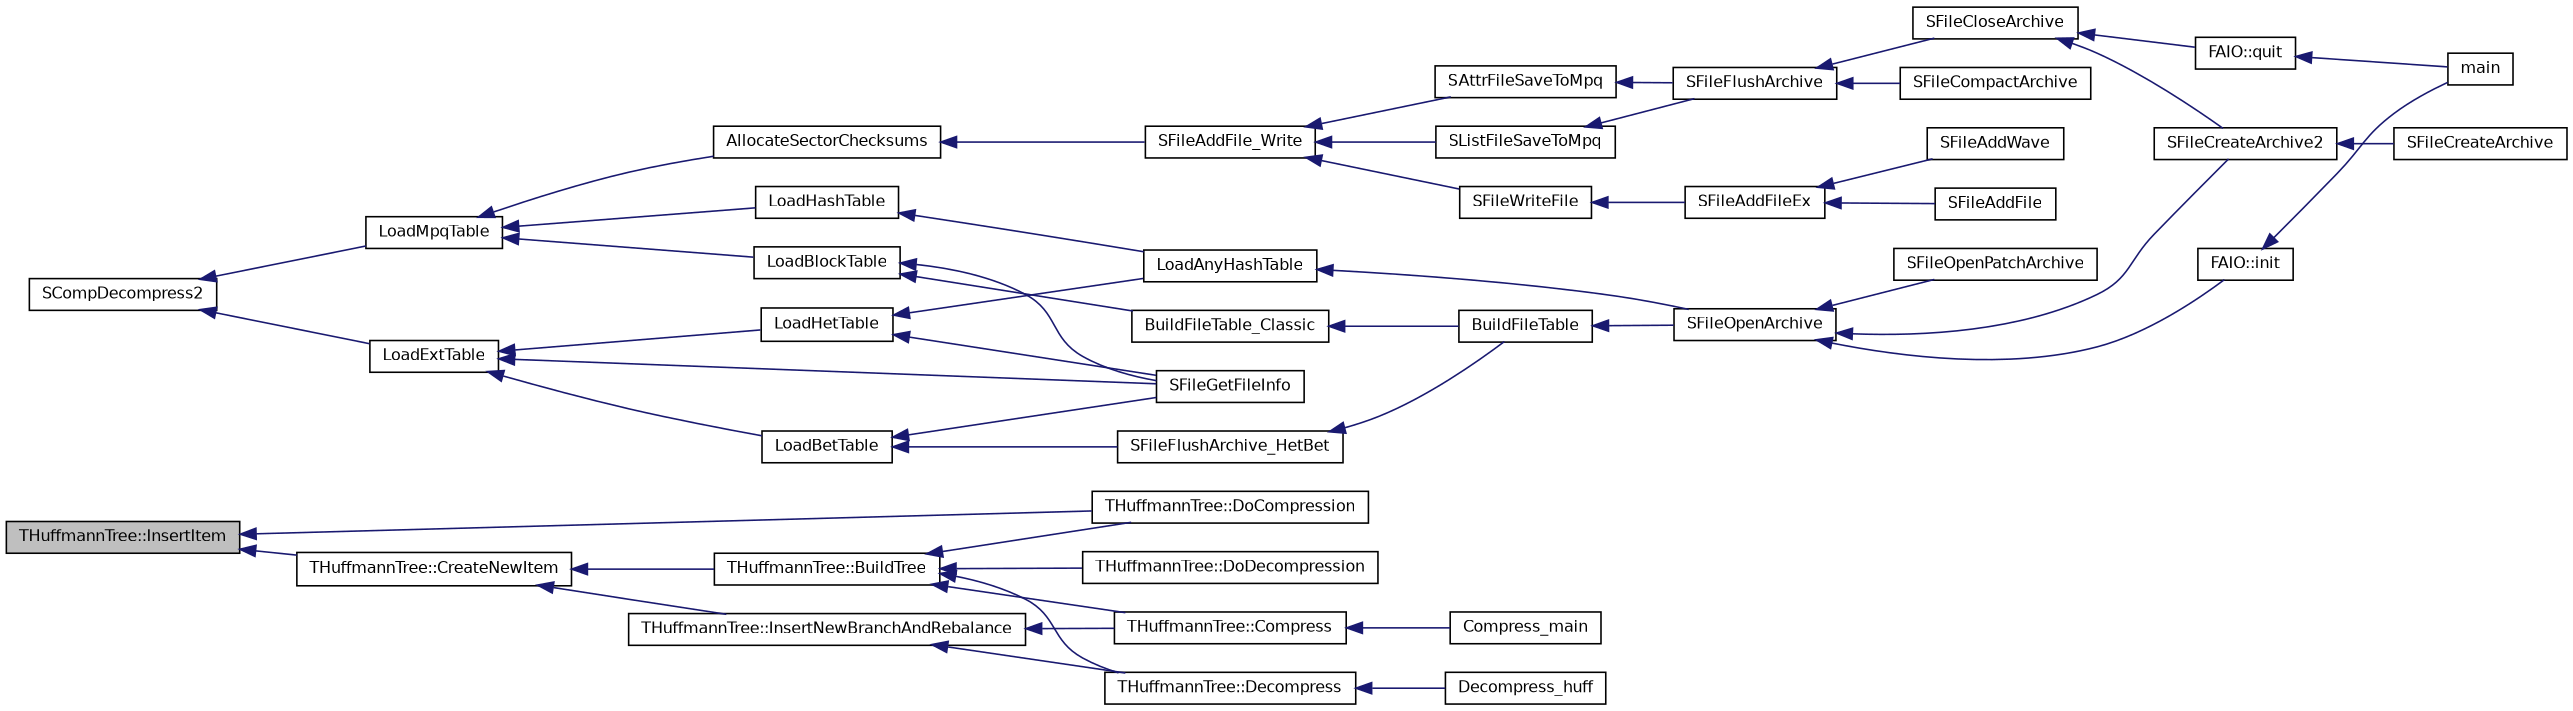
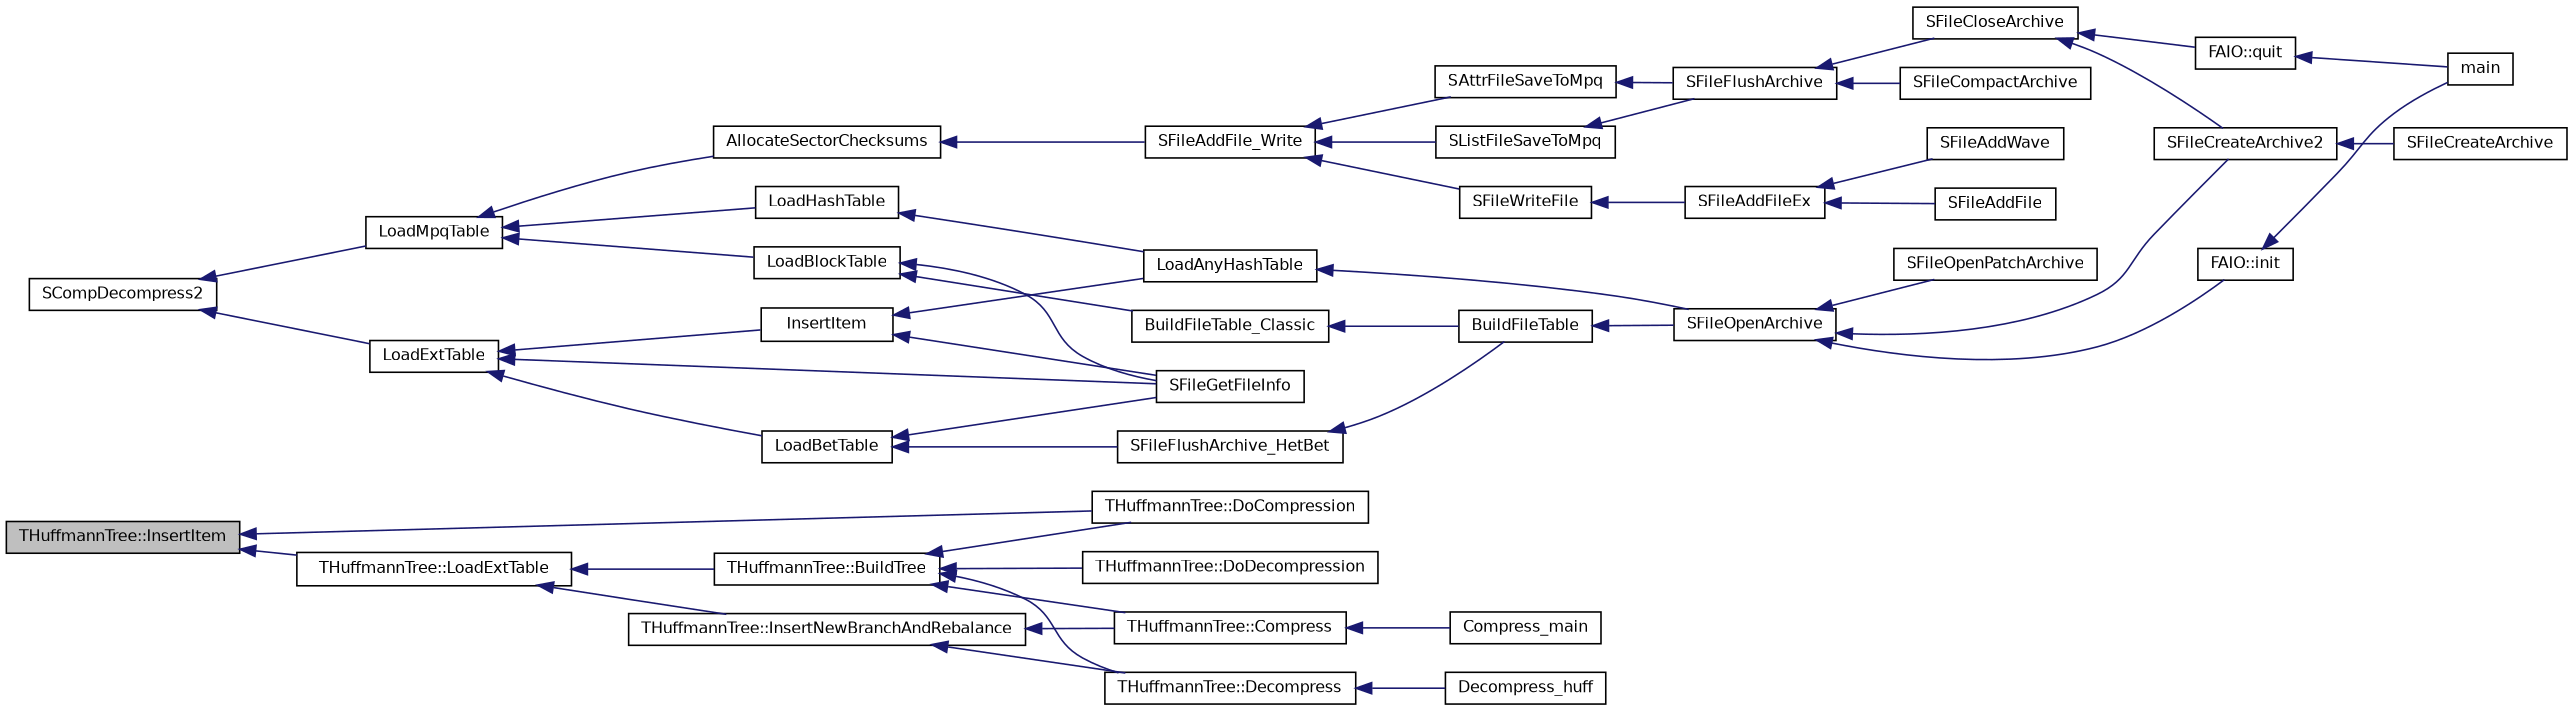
node "LoadHetTable": label "LoadHetTable" -> "InsertItem"
node "THuffmannTree::CreateNewItem": label "THuffmannTree::CreateNewItem" -> "THuffmannTree::LoadExtTable"
